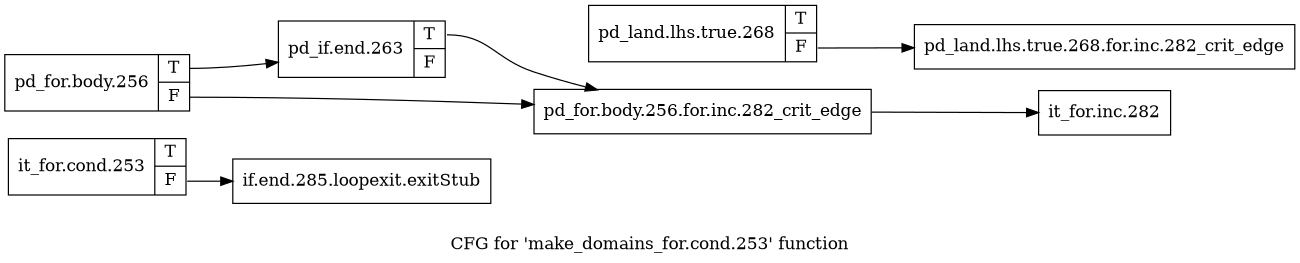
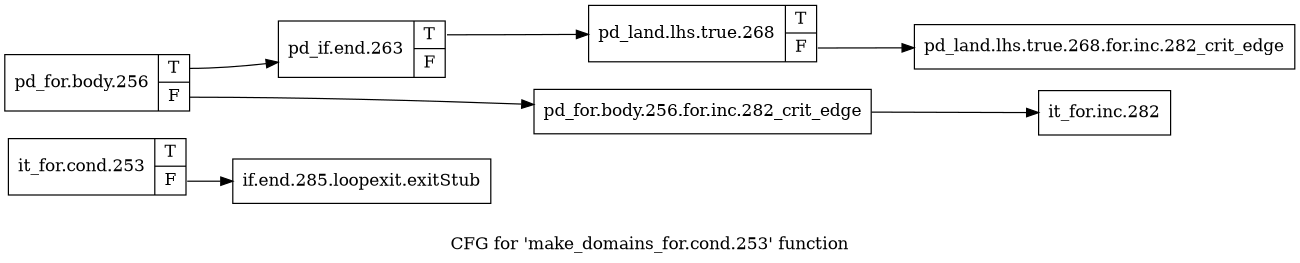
edge "pd_if.end.263" -> "pd_for.body.256.for.inc.282_crit_edge": now "pd_if.end.263" -> "pd_land.lhs.true.268"
